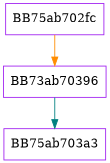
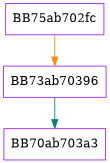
node "BB75ab703a3": label "BB75ab703a3" -> "BB70ab703a3"
